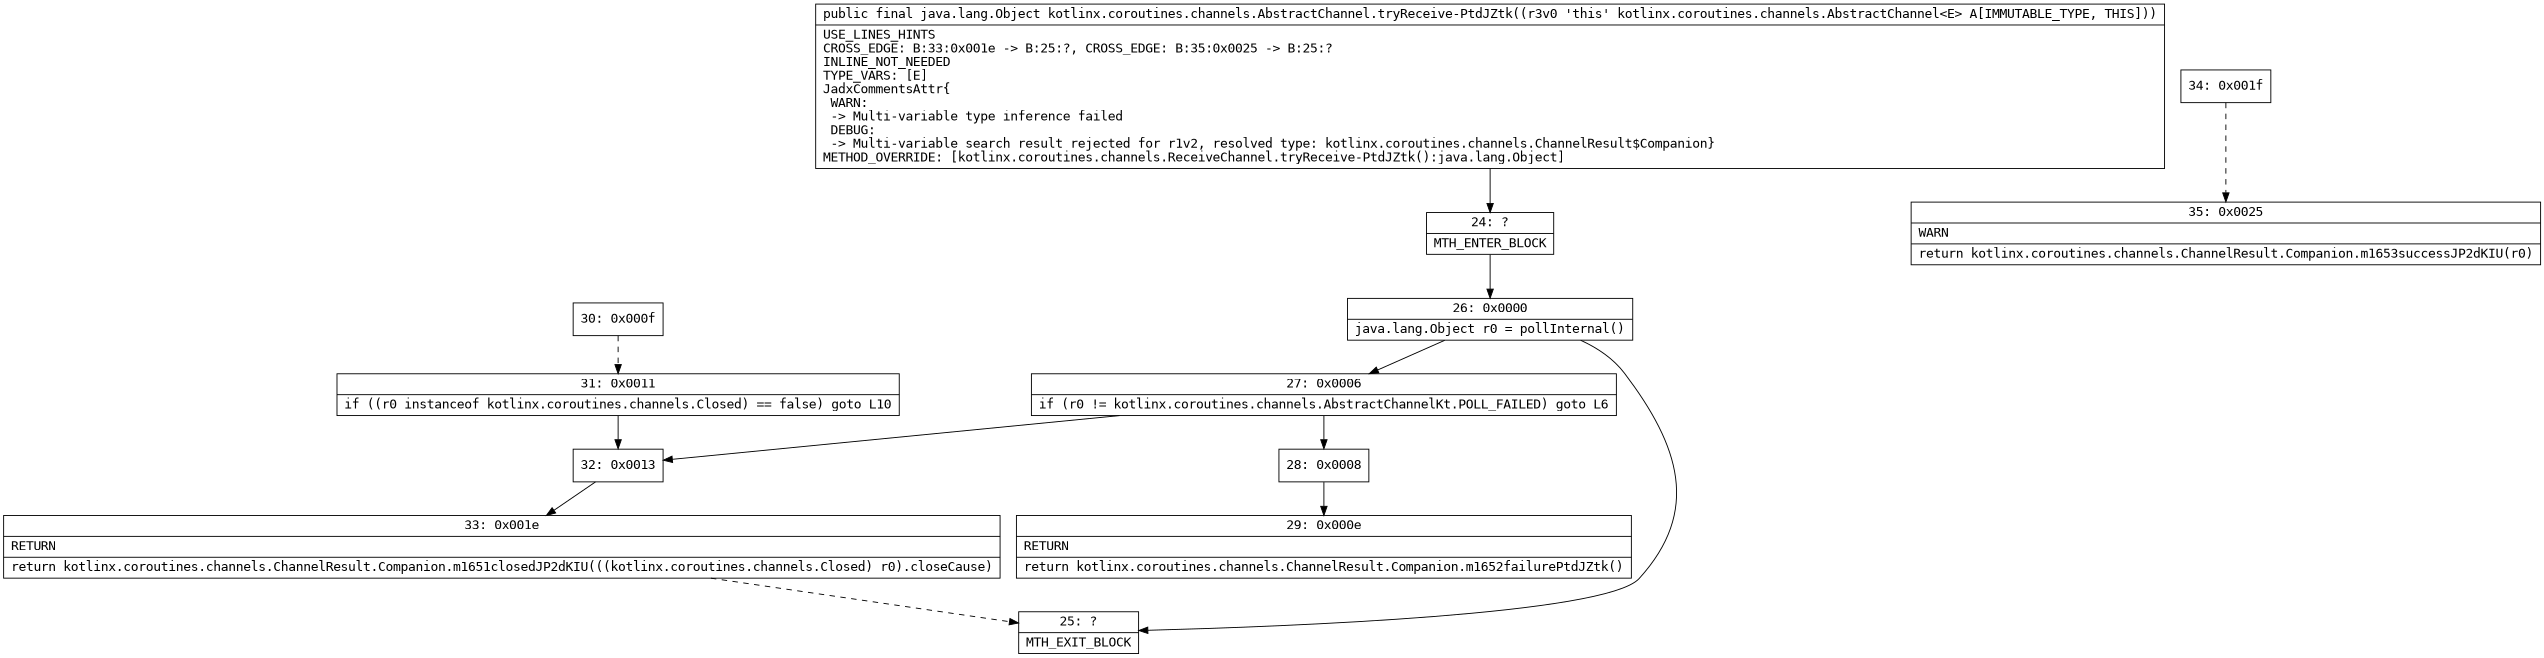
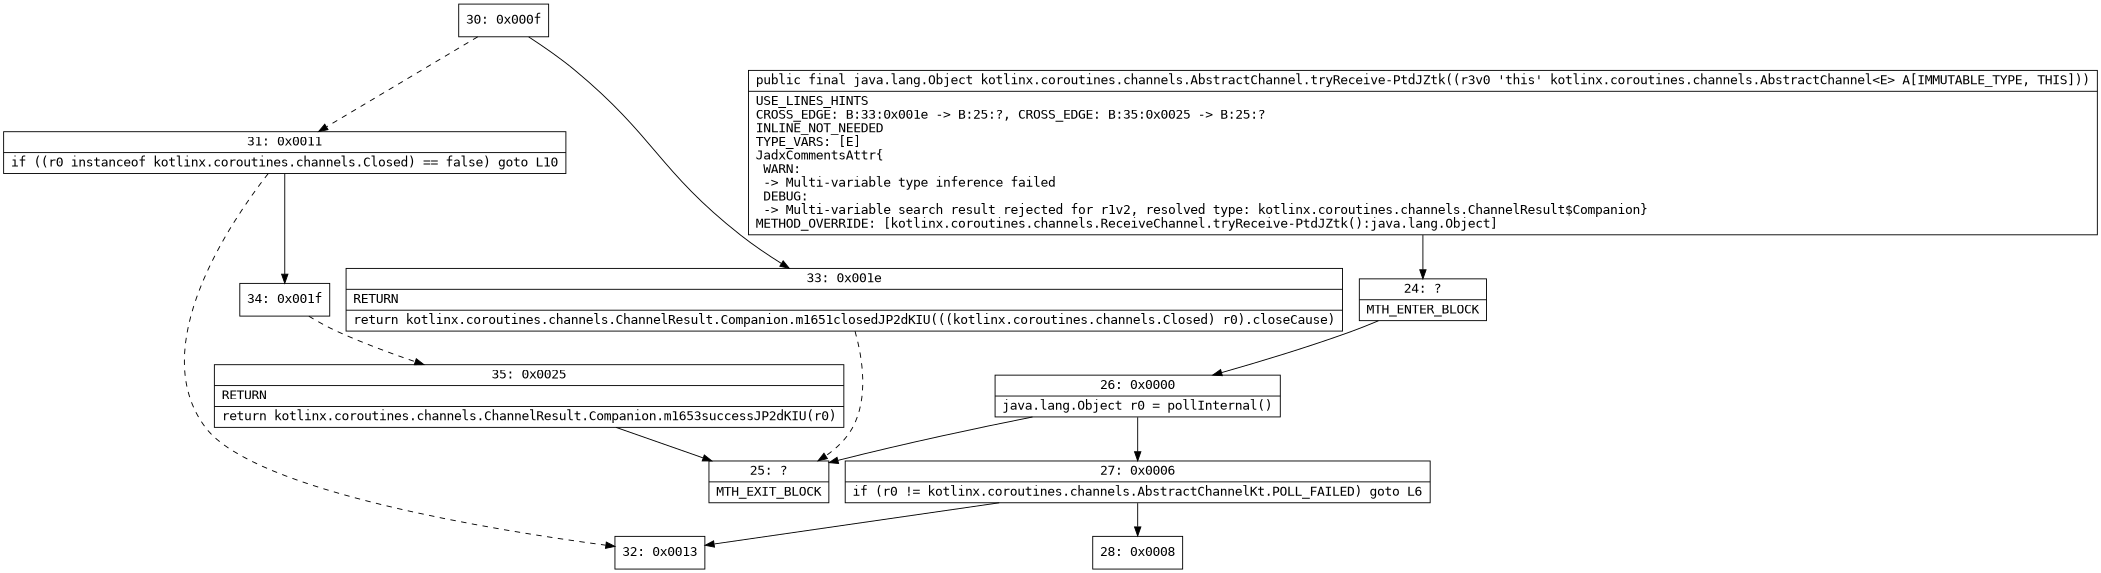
edge "31: 0x0011" -> "34: 0x001f": added
node "35: 0x0025": text "WARN" -> "RETURN"
edge "31: 0x0011" -> "32: 0x0013": style solid -> dashed
edge "35: 0x0025" -> "25: ?": added
edge "32: 0x0013" -> "33: 0x001e": now "30: 0x000f" -> "33: 0x001e"
node "29: 0x000e": removed
